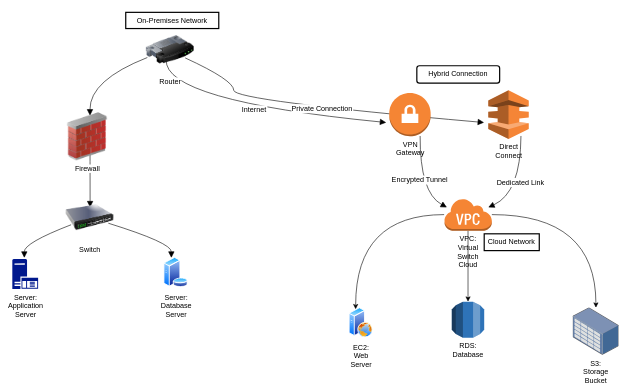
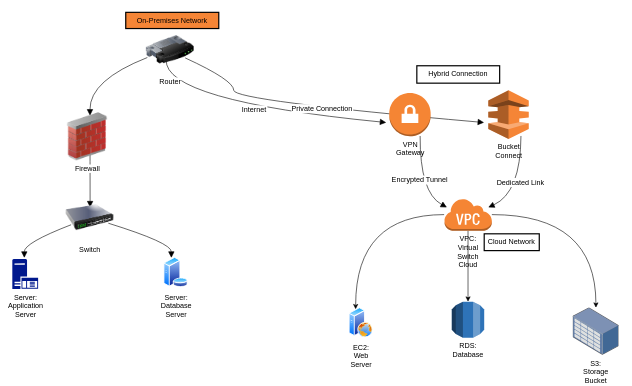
node "On-Premises Network": fillcolor #ffffff -> #f58536
node "Hybrid Connection": shape rounded rectangle -> rectangle
node "Direct Connect": label "Direct Connect" -> "Bucket Connect"
